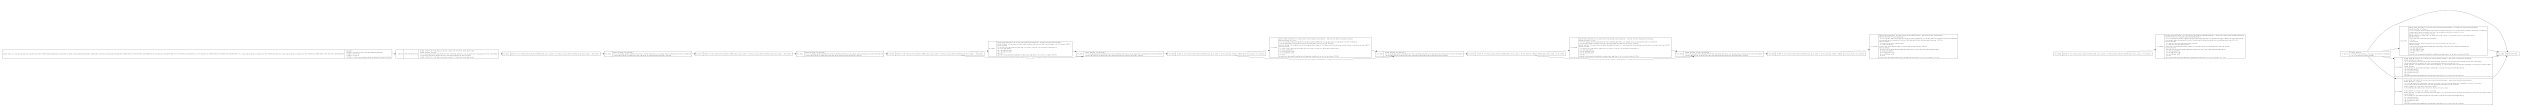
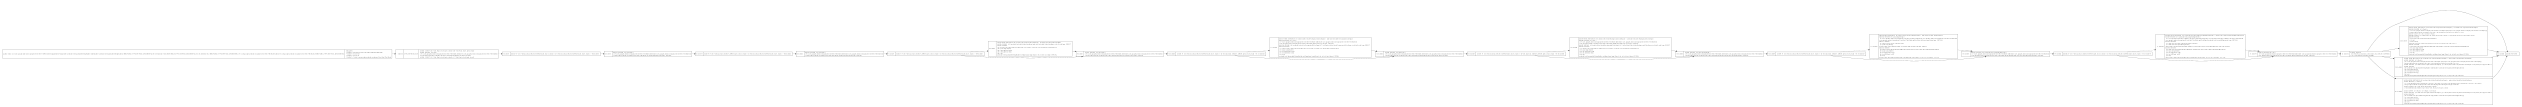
node "18: 0x0067": added
node "21: 0x0079": added
